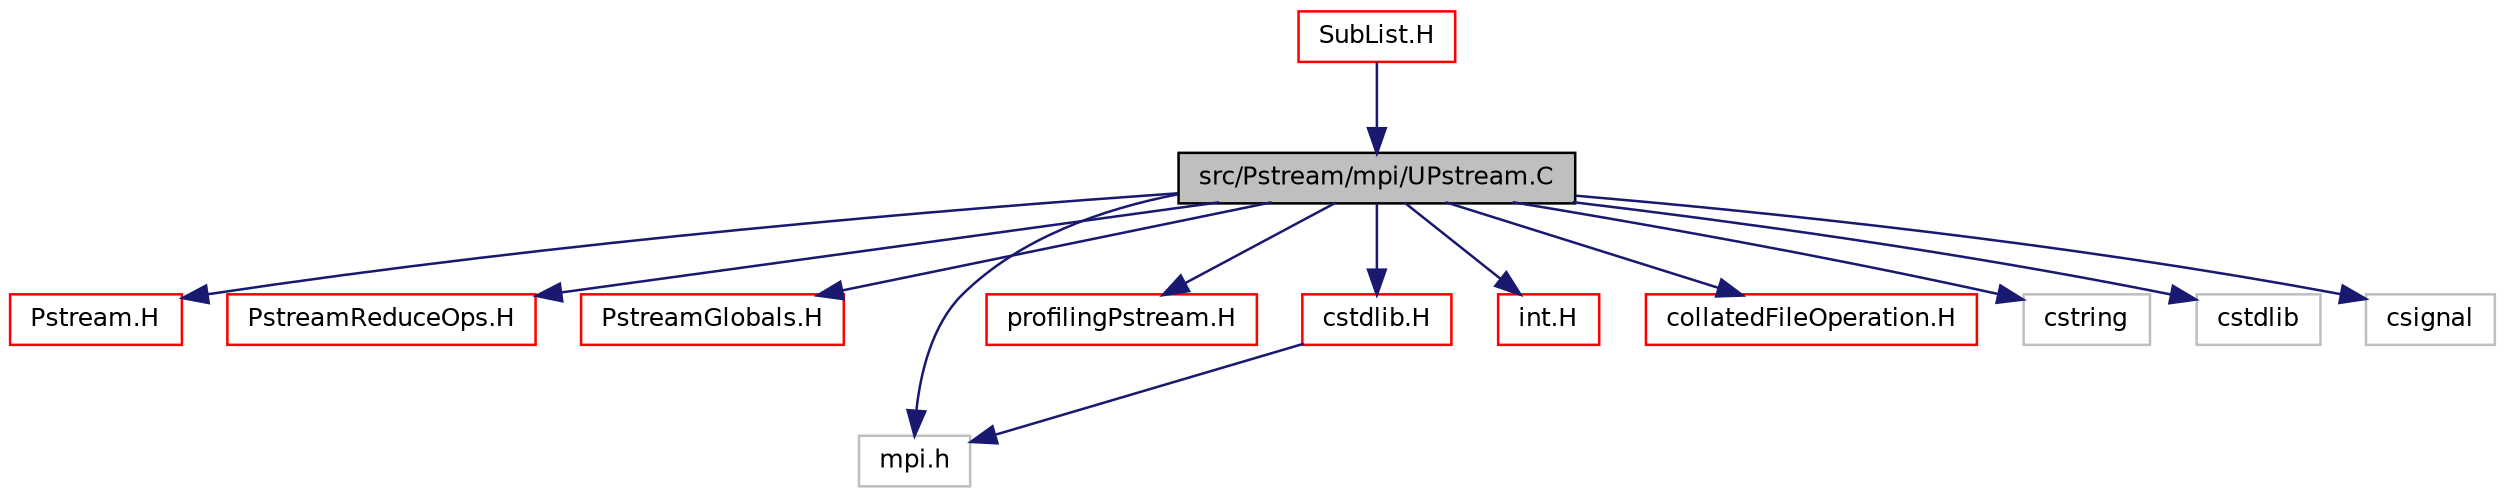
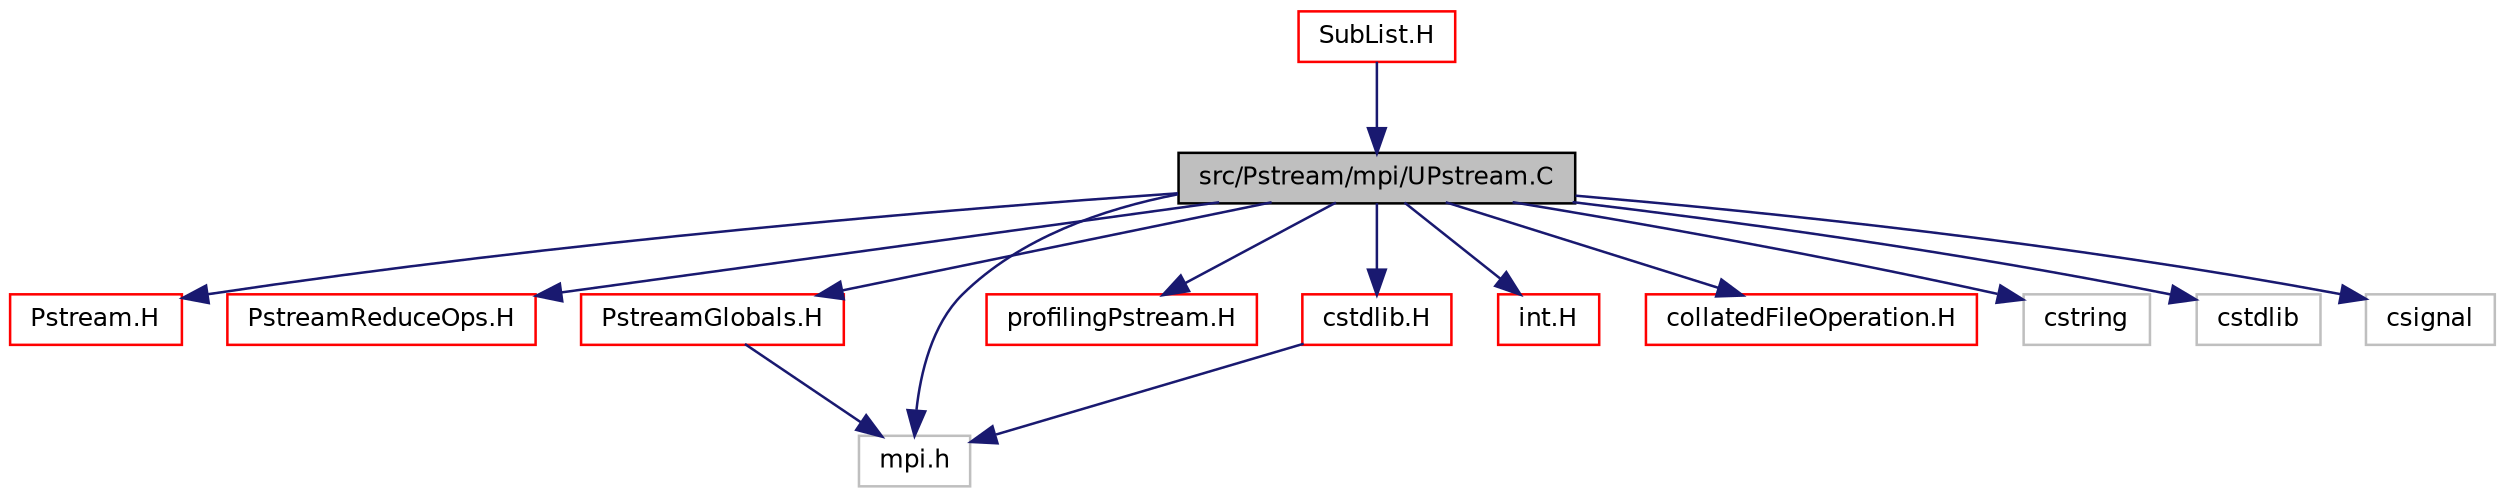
edge "PstreamGlobals.H" -> "mpi.h": added
